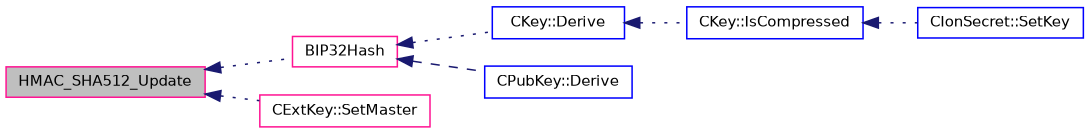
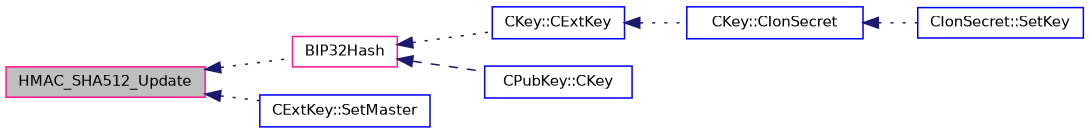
node "CKey::Derive": label "CKey::Derive" -> "CKey::CExtKey"
node "CKey::IsCompressed": label "CKey::IsCompressed" -> "CKey::CIonSecret"
node "CPubKey::Derive": label "CPubKey::Derive" -> "CPubKey::CKey"
node "CExtKey::SetMaster": color deeppink -> blue
